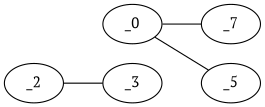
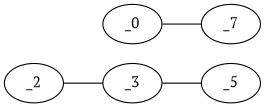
edge "_0" -- "_5": now "_3" -- "_5"
